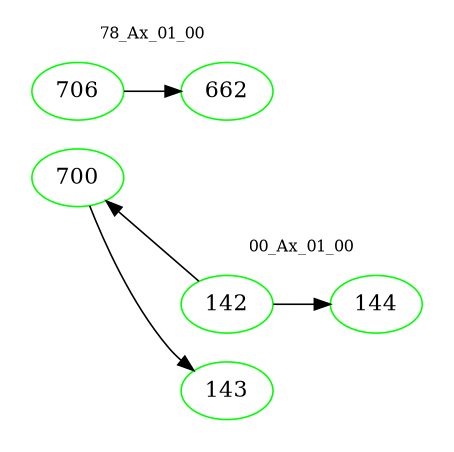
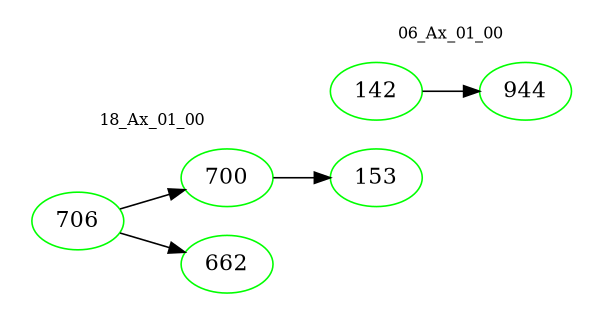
cluster "78_Ax_01_00": label "78_Ax_01_00" -> "18_Ax_01_00"
edge "142" -> "700": now "706" -> "700"
cluster "00_Ax_01_00": label "00_Ax_01_00" -> "06_Ax_01_00"
node "144": label "144" -> "944"
node "143": label "143" -> "153"
